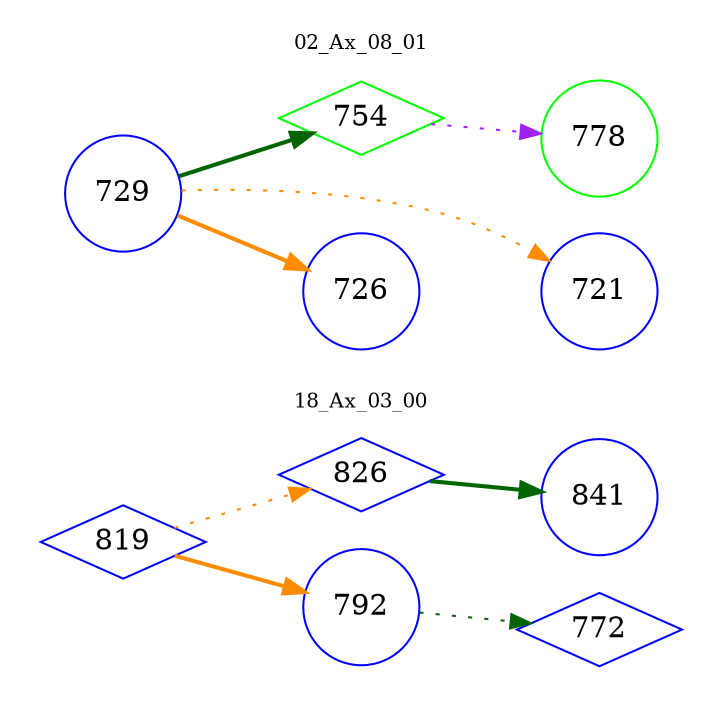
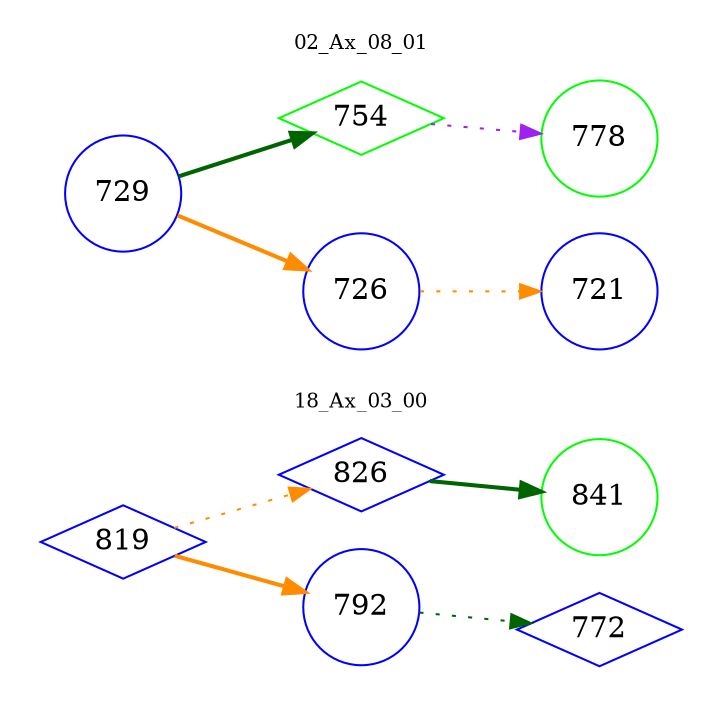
edge "729" -> "721": now "726" -> "721"
node "841": color blue -> green
